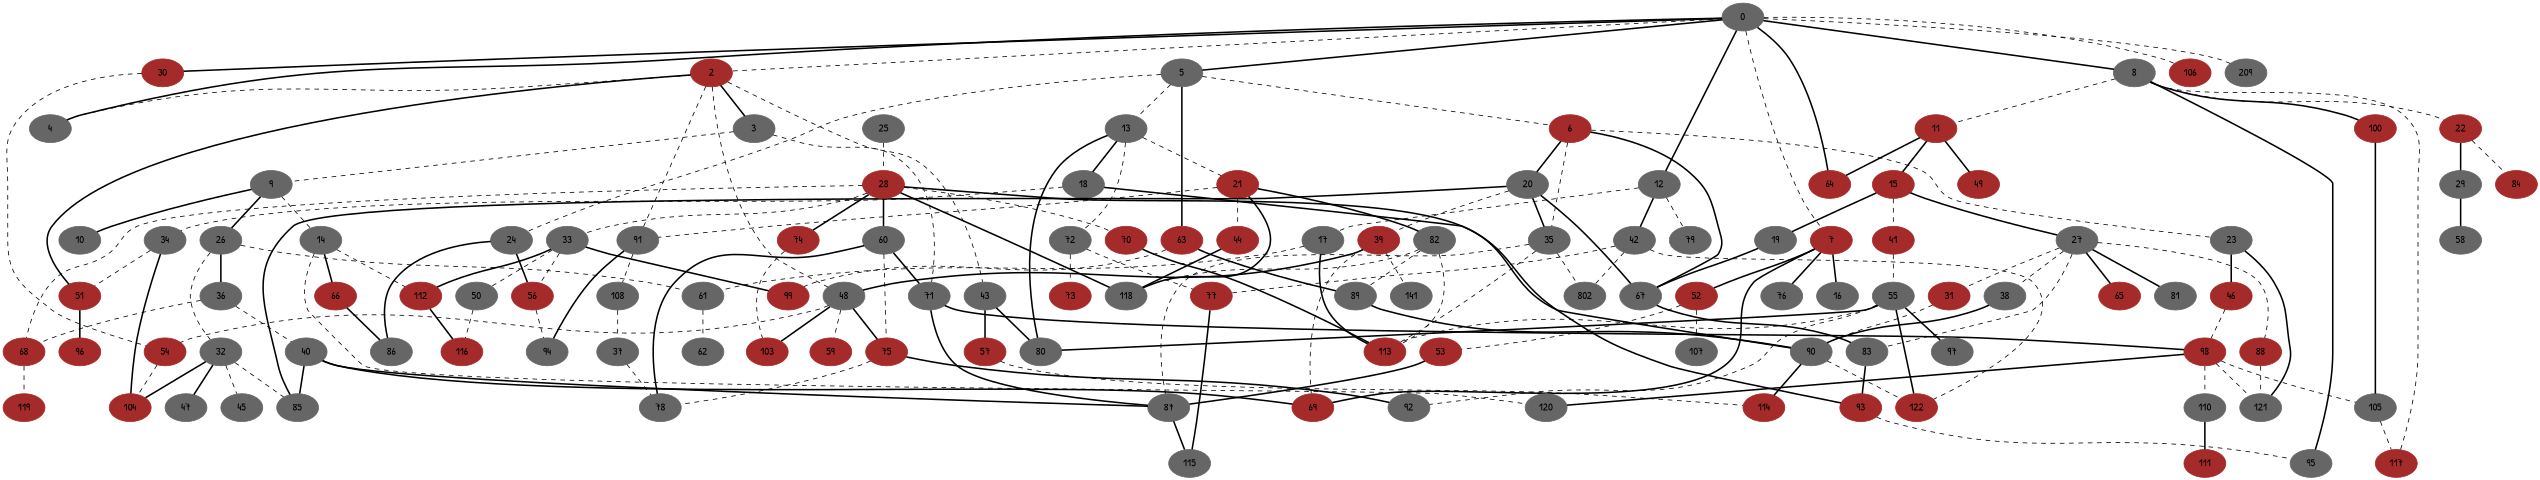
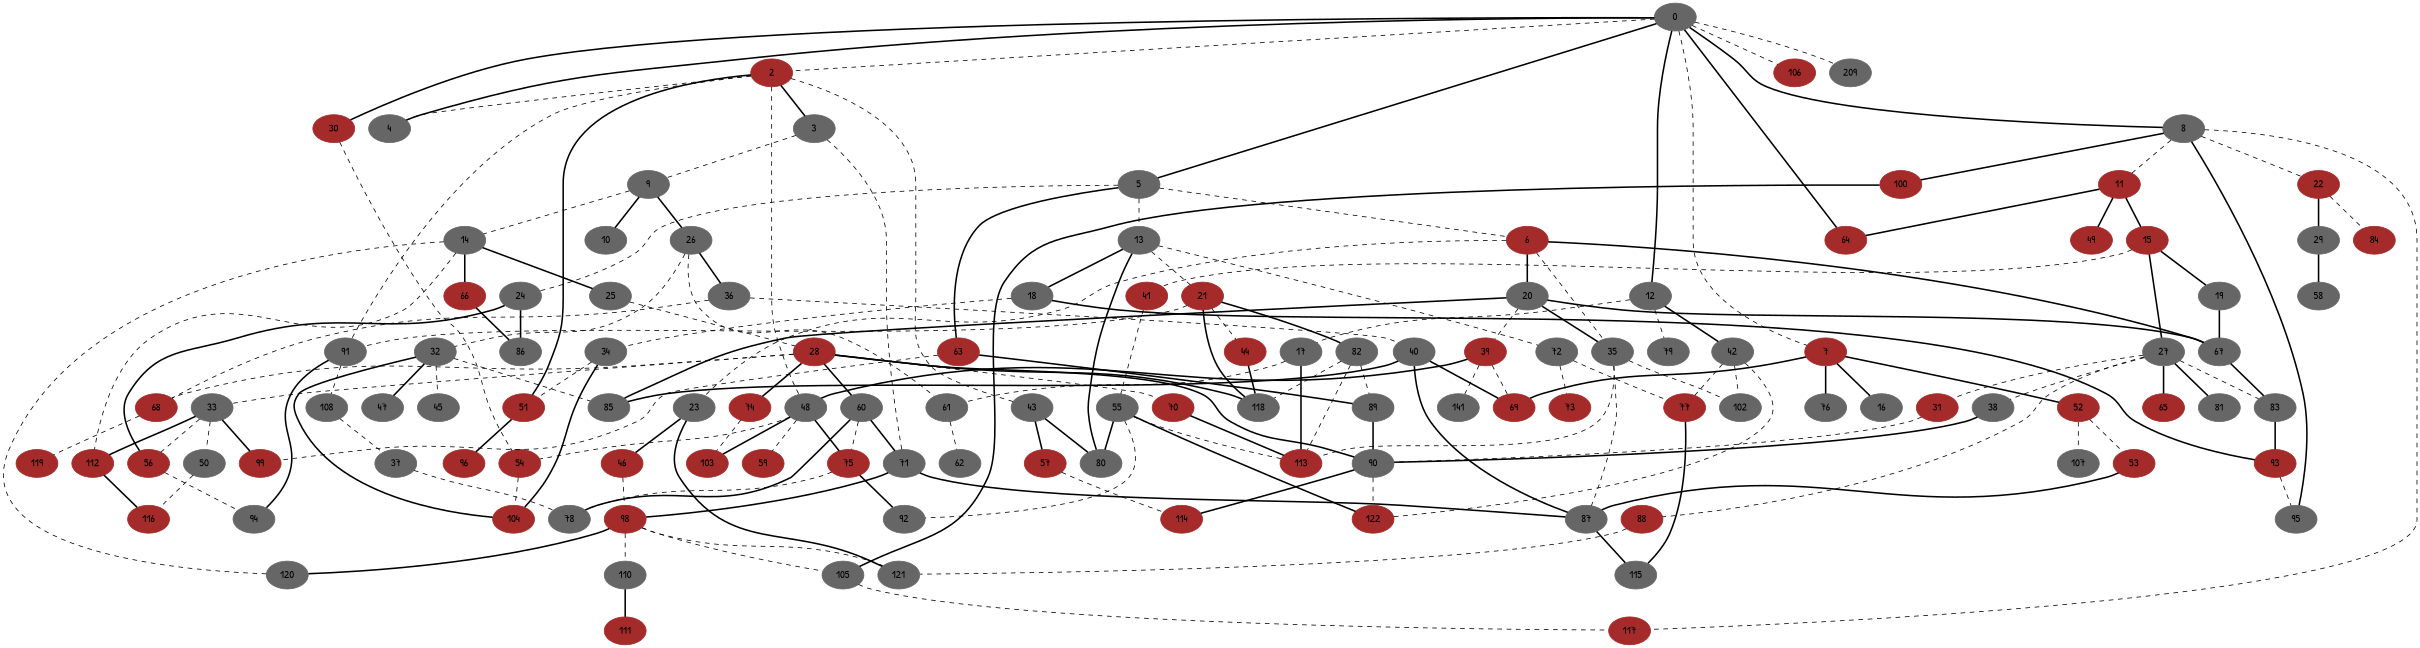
edge "14" -- "25": added
node "802": label "802" -> "102"
node "97": removed
